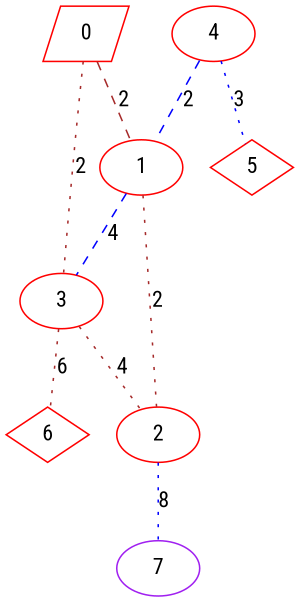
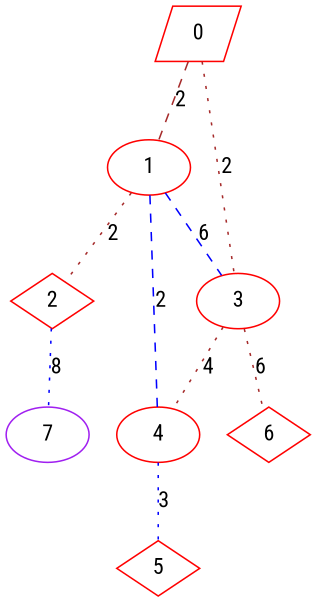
edge "1" -- "3": label "4" -> "6"
edge "3" -- "2": now "3" -- "4"
node "2": shape ellipse -> diamond
